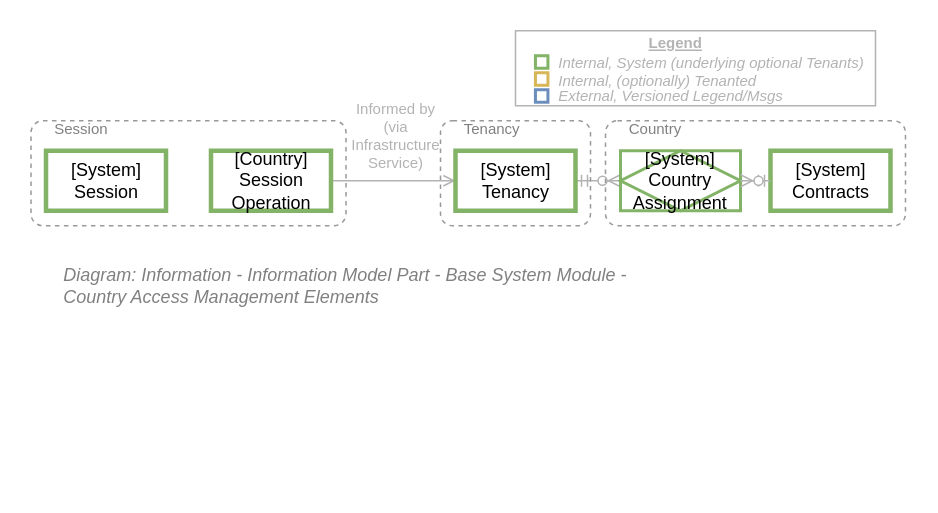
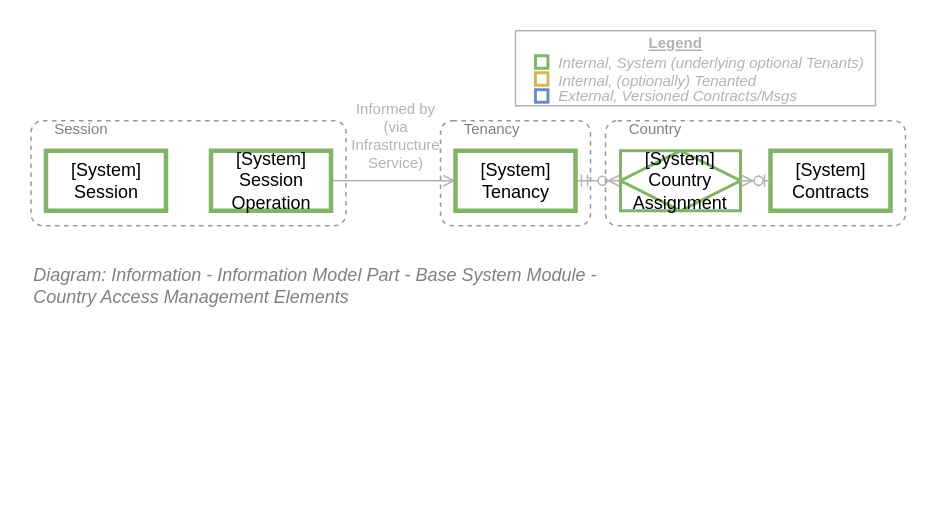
node "External, Versioned Legend/Msgs": label "External, Versioned Legend/Msgs" -> "External, Versioned Contracts/Msgs"
node "[Country]Session Operation": label "[Country]Session Operation" -> "[System]Session Operation"
node "Diagram: Information - Information Model Part - Base System Module - Country Access Management Elements": moved (451, 286) -> (421, 286)
